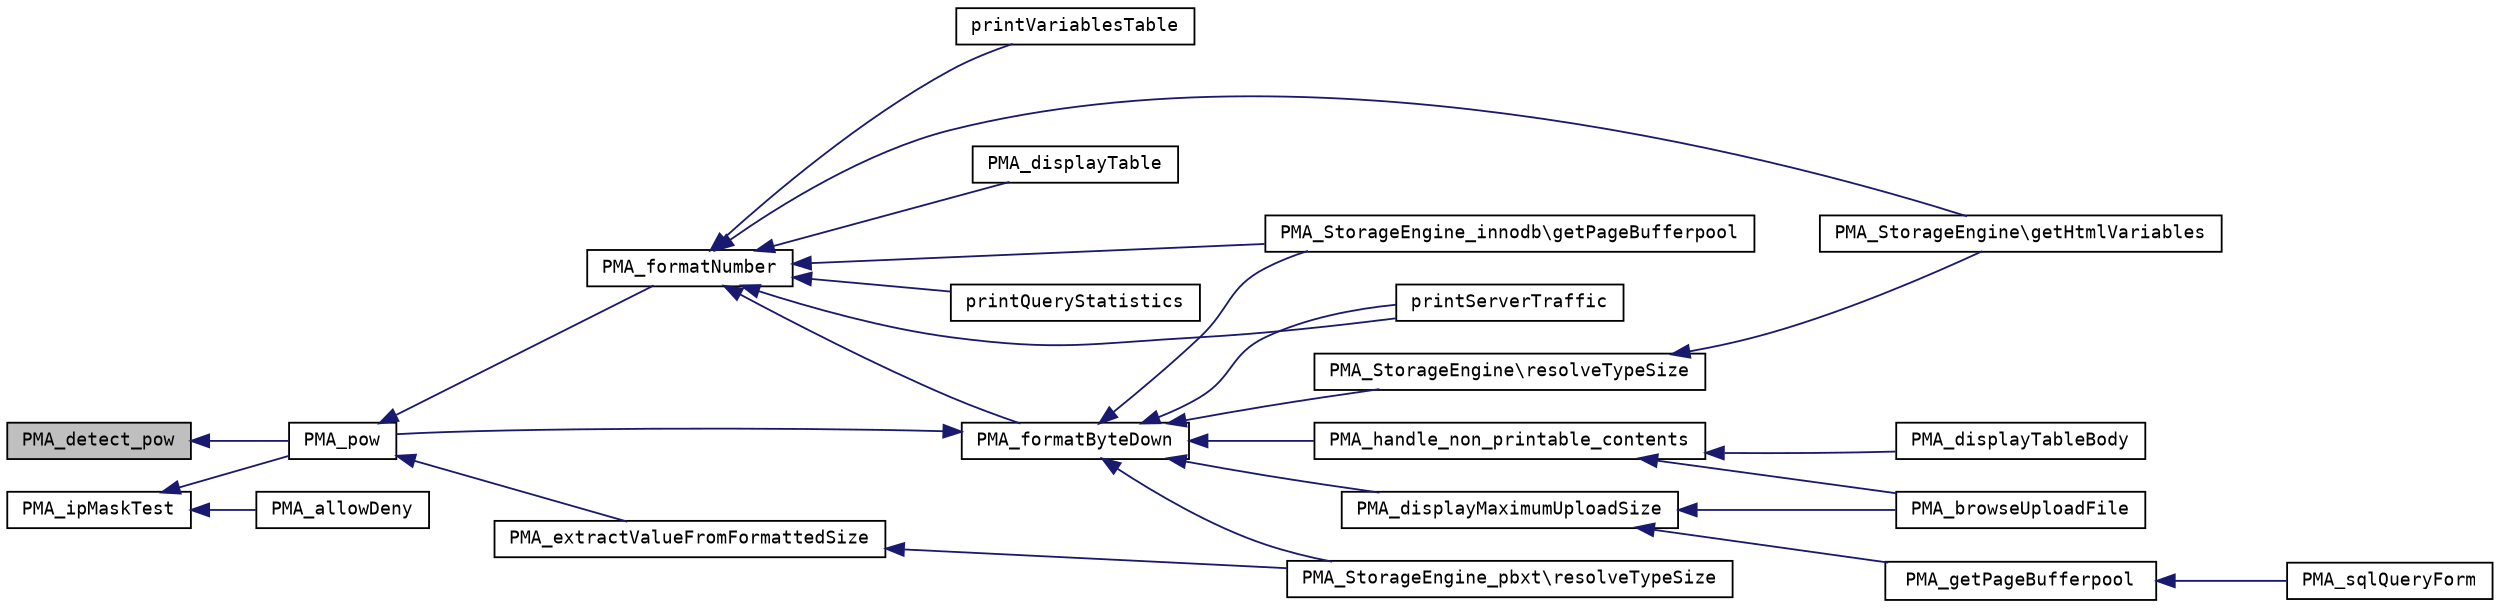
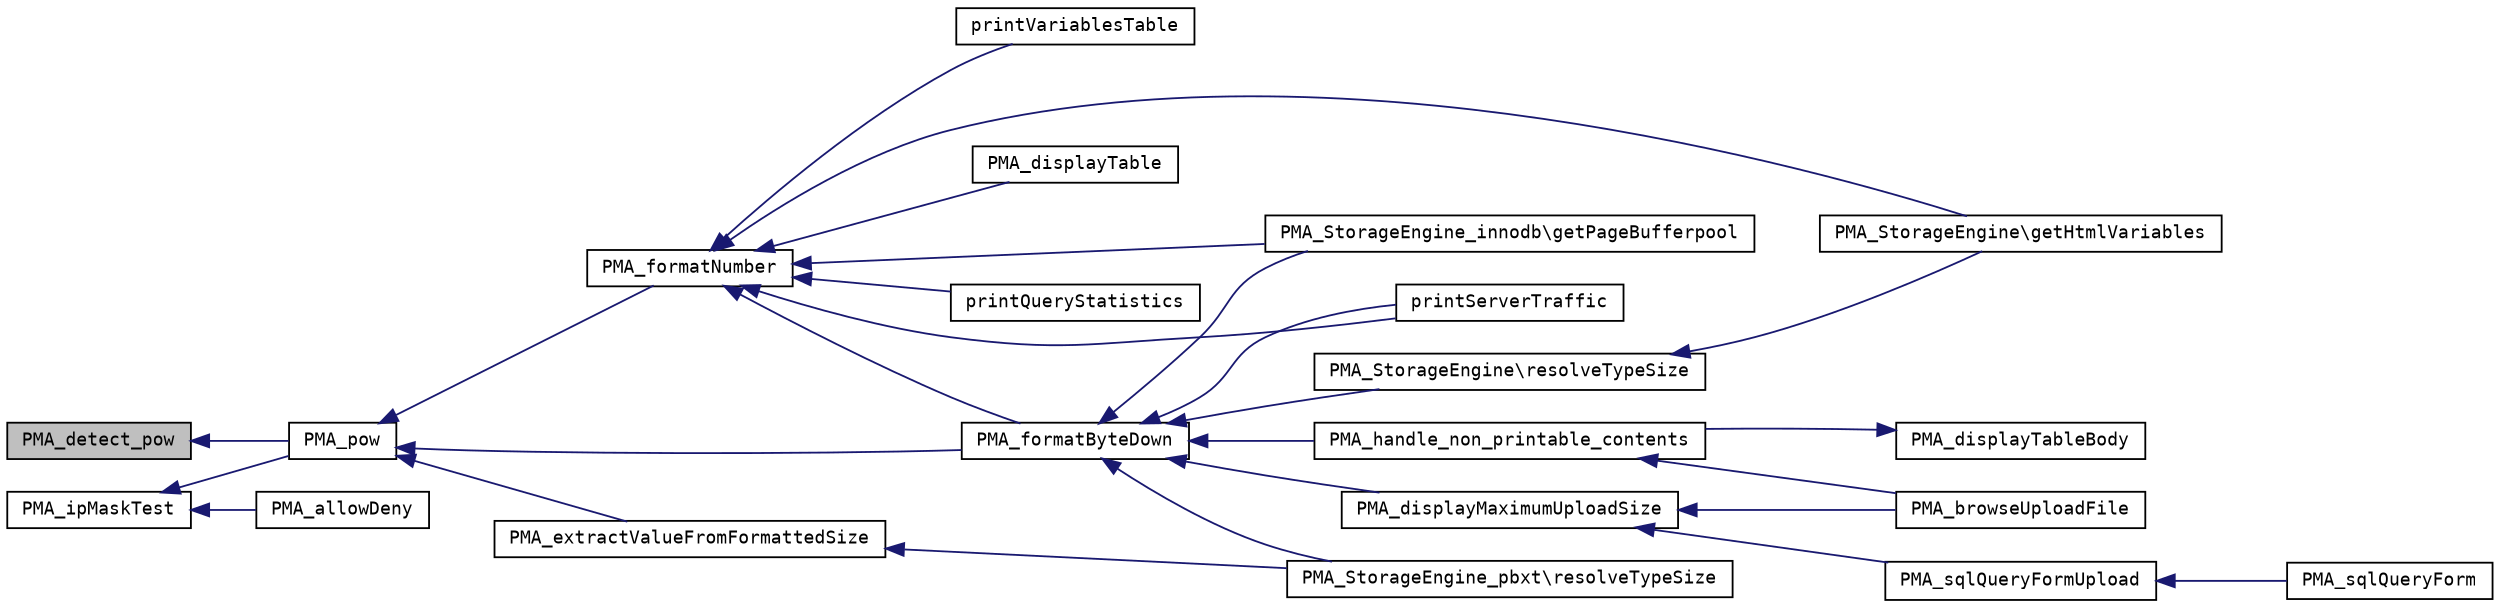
edge "PMA_pow" -> "PMA_formatByteDown": reversed
edge "PMA_displayTableBody" -> "PMA_handle_non_printable_contents": reversed
node "PMA_getPageBufferpool": label "PMA_getPageBufferpool" -> "PMA_sqlQueryFormUpload"
